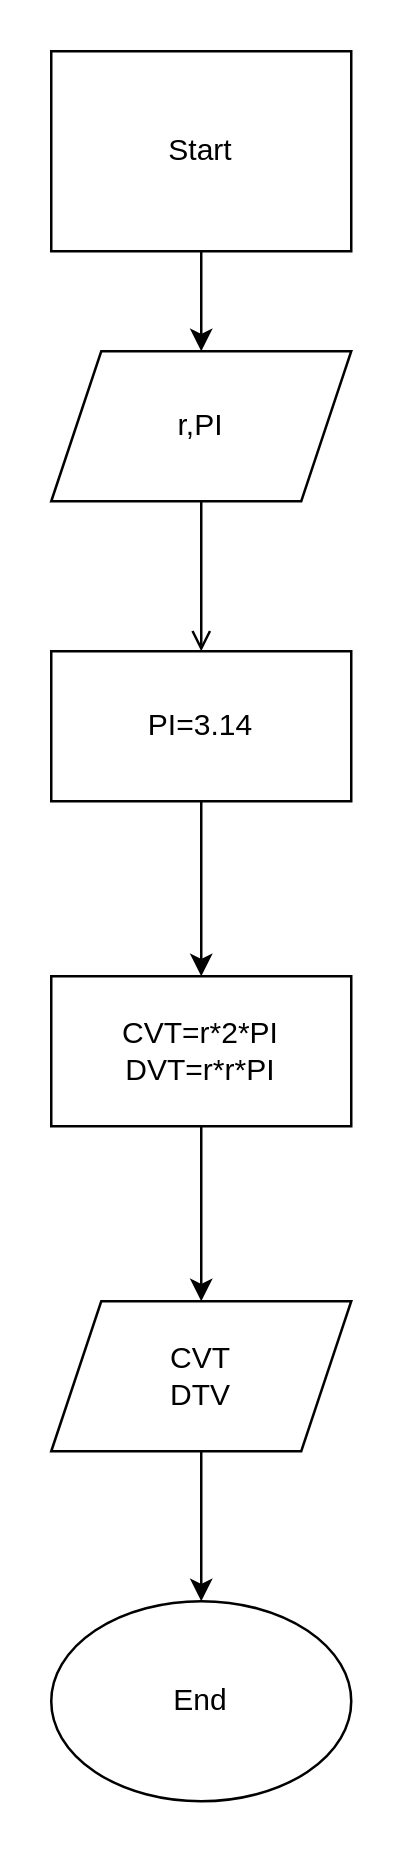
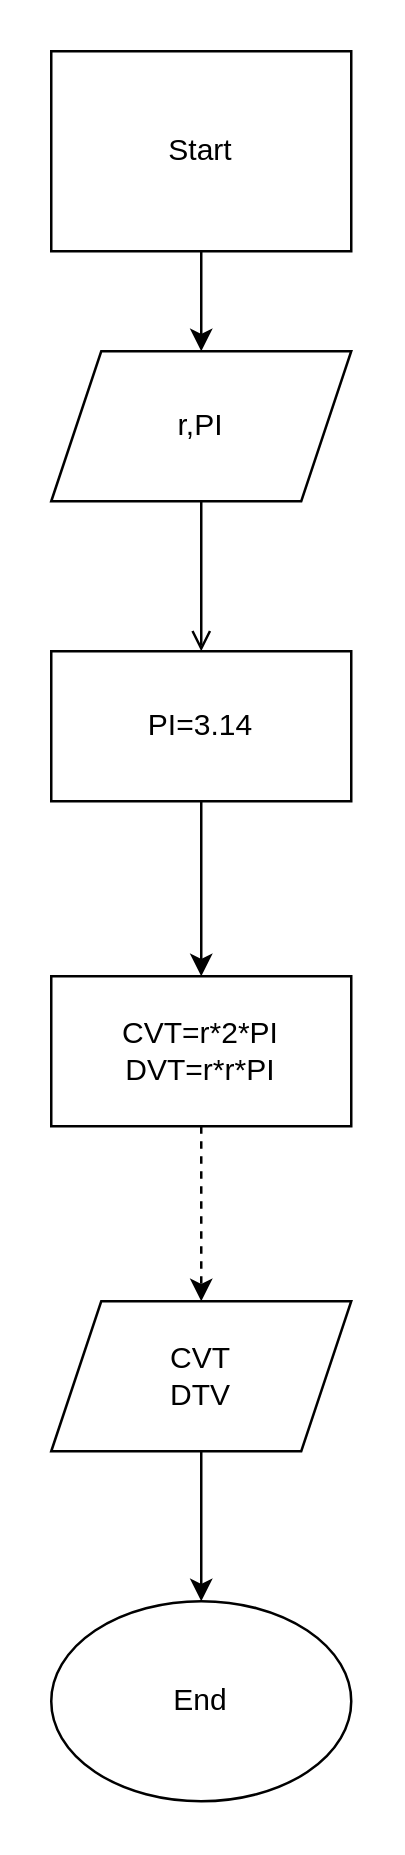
edge "CVT=r*2*PI DVT=r*r*PI" -> "CVT DTV": style solid -> dashed
